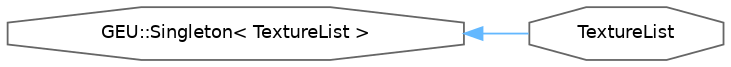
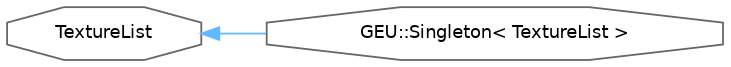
edge "TextureList" -> "GEU::Singleton< TextureList >": reversed
